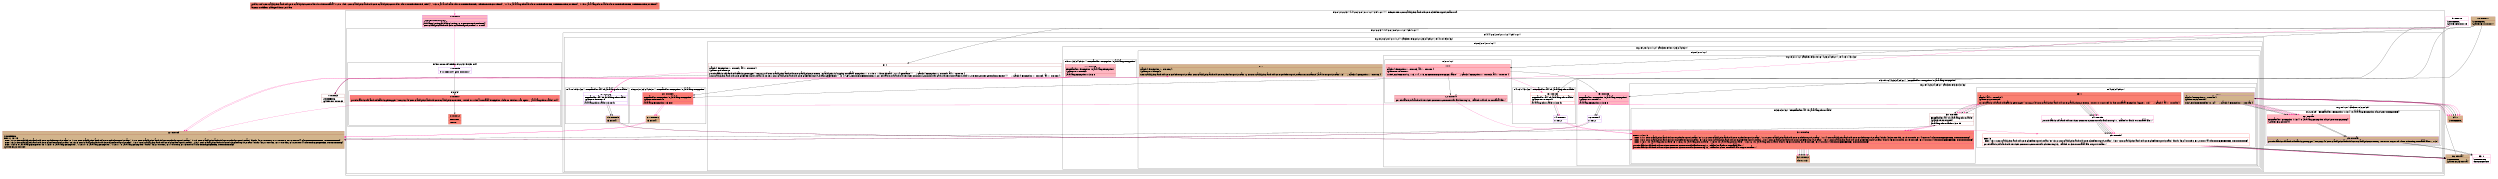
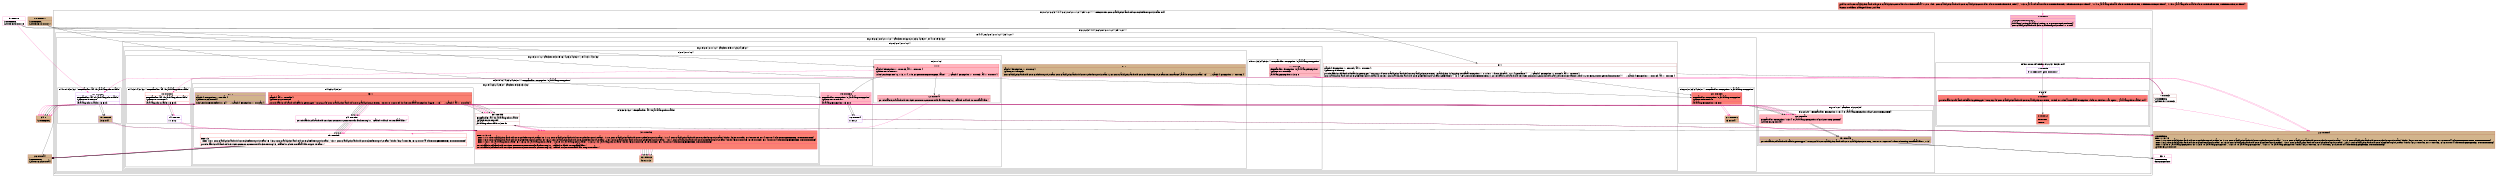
edge "10: 0x0077" -> "13: 0x0080": removed
